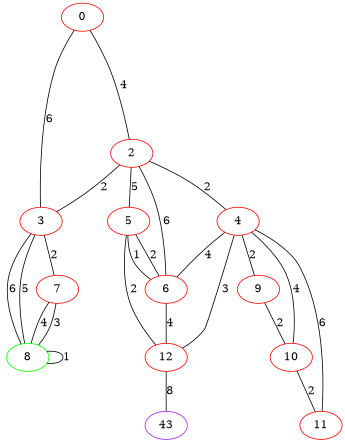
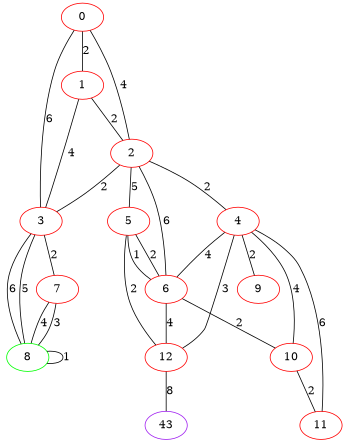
node "1": added
edge "9" -- "10": now "6" -- "10"
